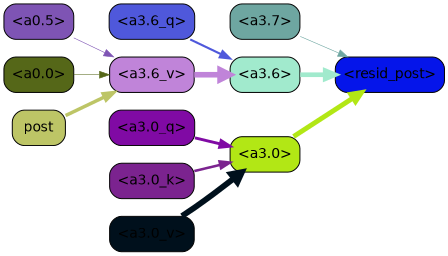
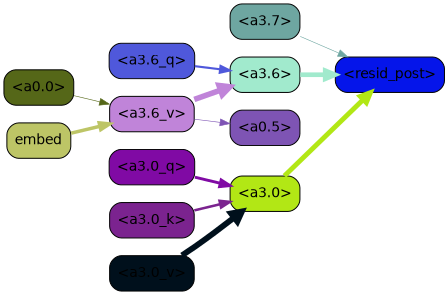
edge "<a0.5>" -> "<a3.6_v>": reversed
node "post": label "post" -> "embed"
